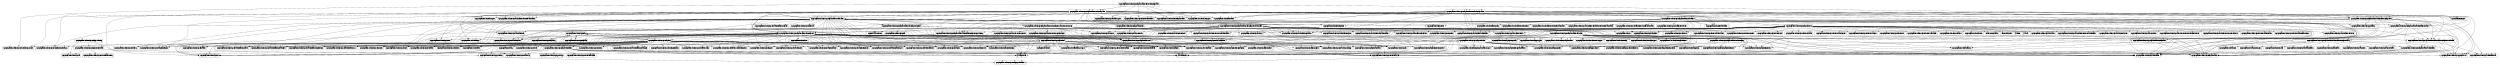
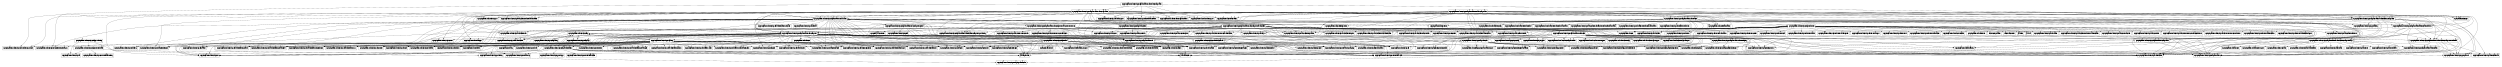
node "org_springframework_security_web_intercept_session": label "org_springframework_security_web_intercept_session" -> "org_springframework_security_web_authentication_session"
